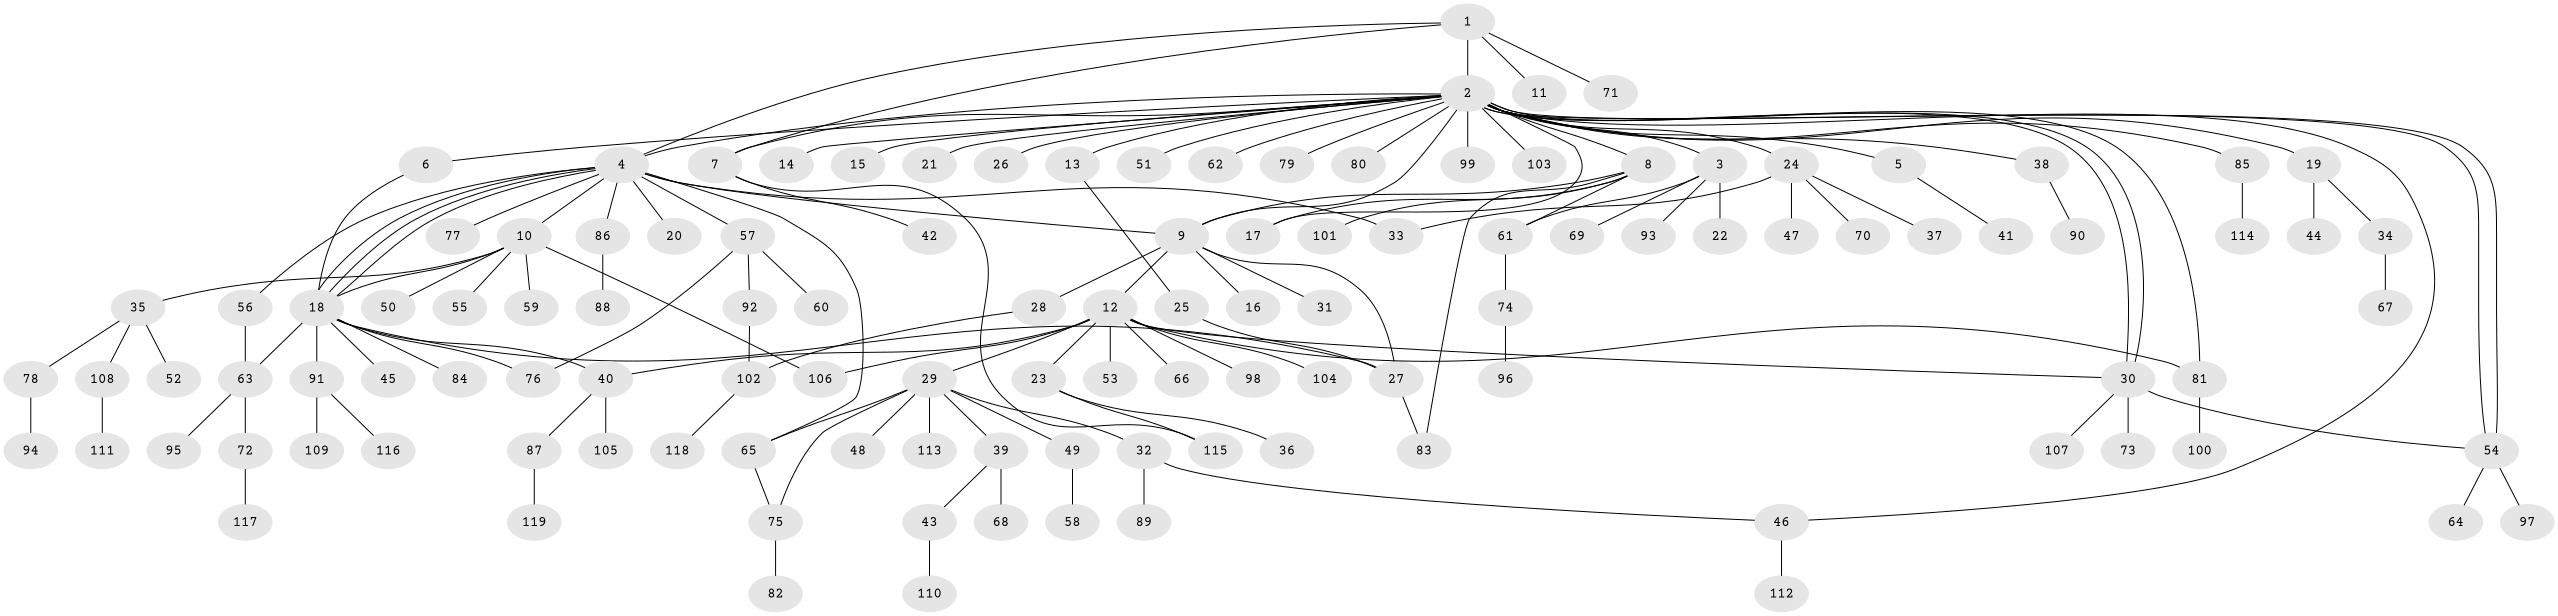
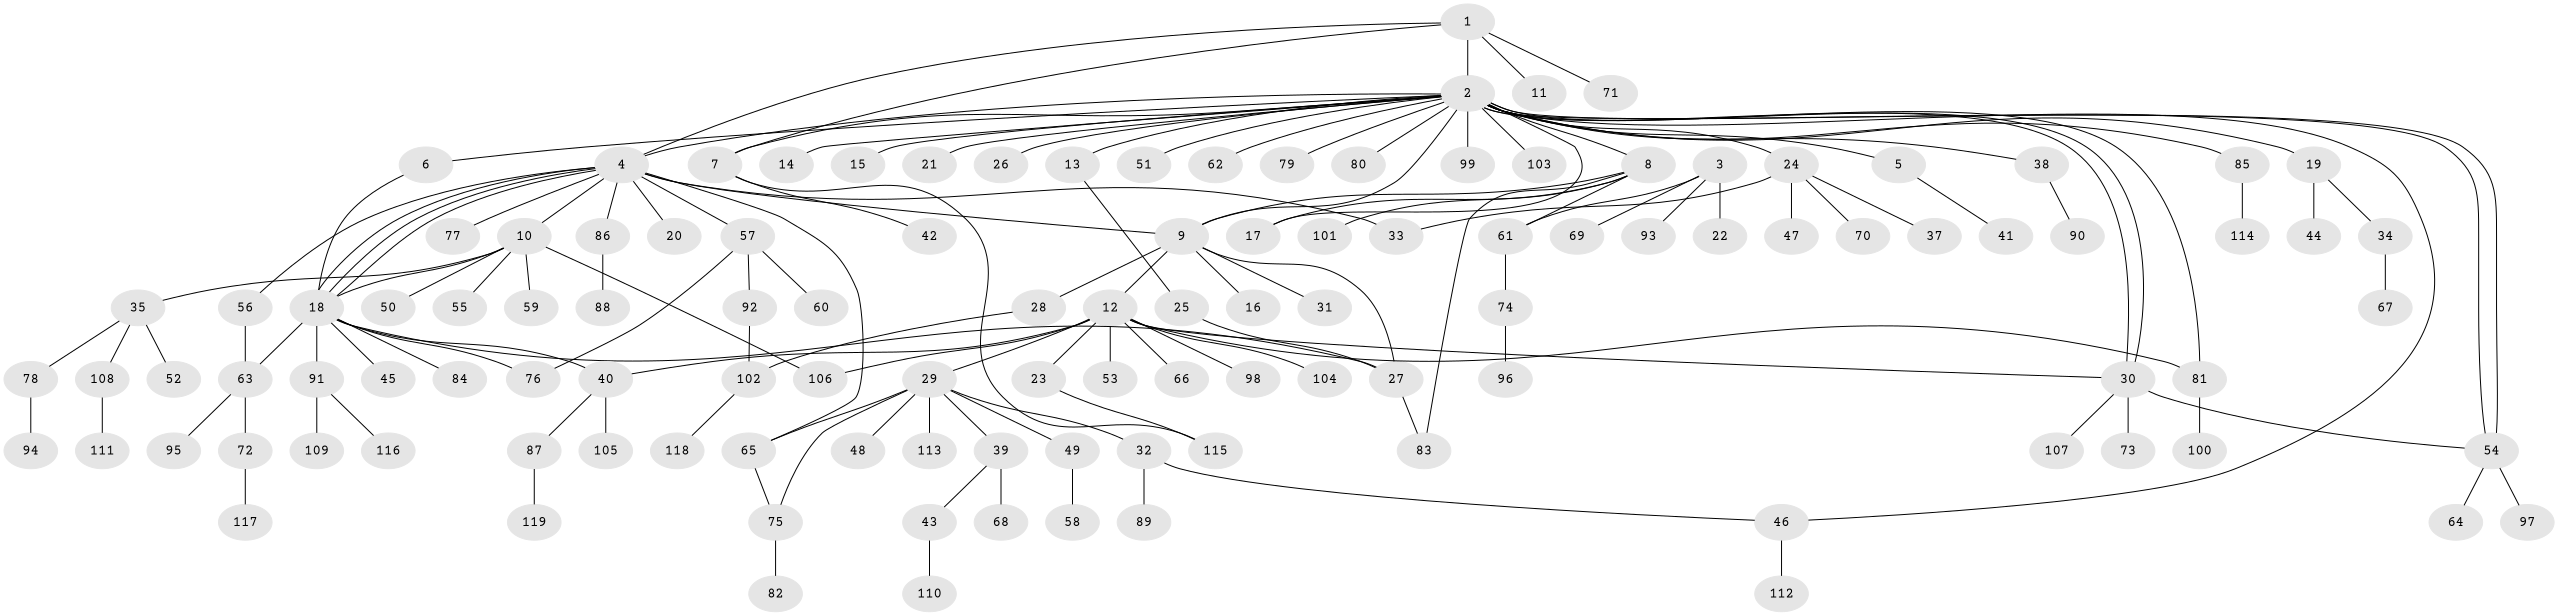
edge "2" -- "3": removed
node "36": removed
